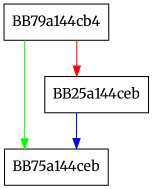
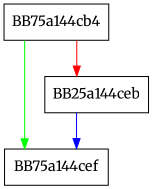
node "BB79a144cb4": label "BB79a144cb4" -> "BB75a144cb4"
node "BB75a144ceb": label "BB75a144ceb" -> "BB75a144cef"
